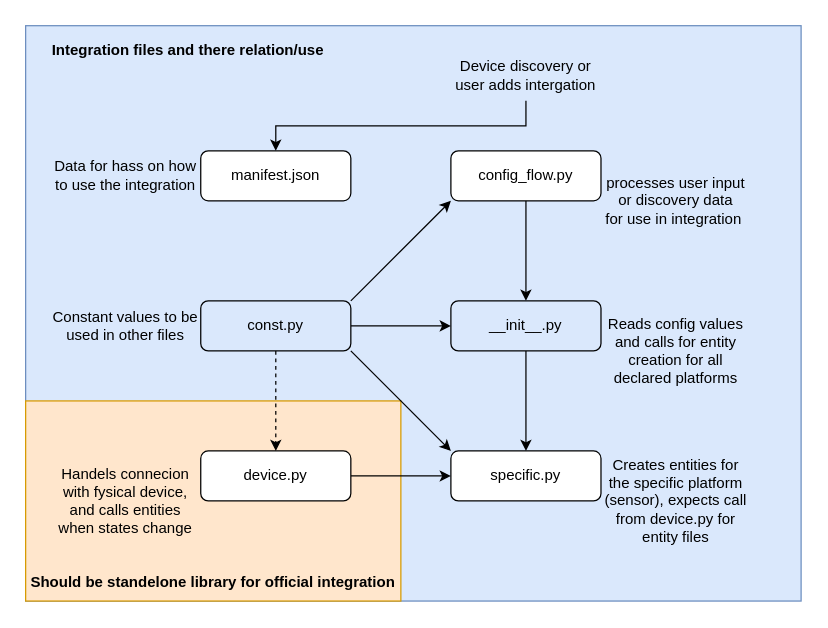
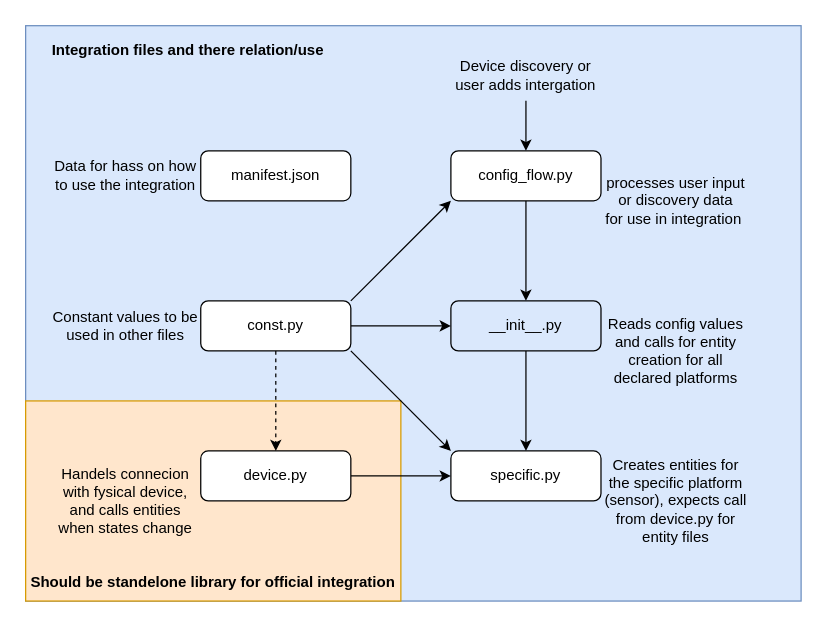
edge "Device discovery or user adds intergation" -> "manifest.json": now "Device discovery or user adds intergation" -> "config_flow.py"
node "const.py": fillcolor #dae8fc -> #ffffff
